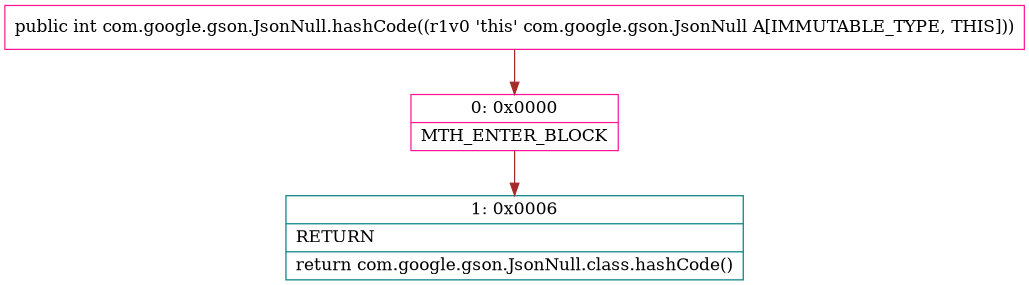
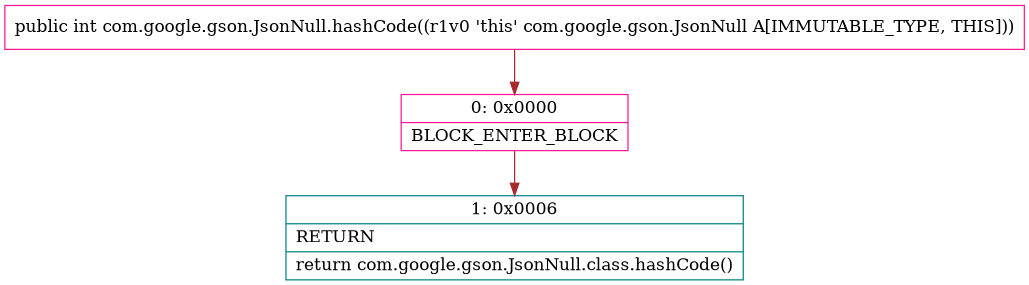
node "0: 0x0000": text "MTH_ENTER_BLOCK" -> "BLOCK_ENTER_BLOCK"
